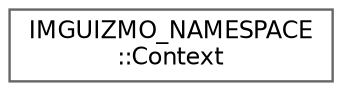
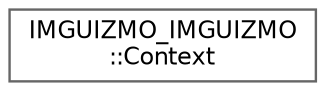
node "IMGUIZMO_NAMESPACE ::Context": label "IMGUIZMO_NAMESPACE ::Context" -> "IMGUIZMO_IMGUIZMO ::Context"
